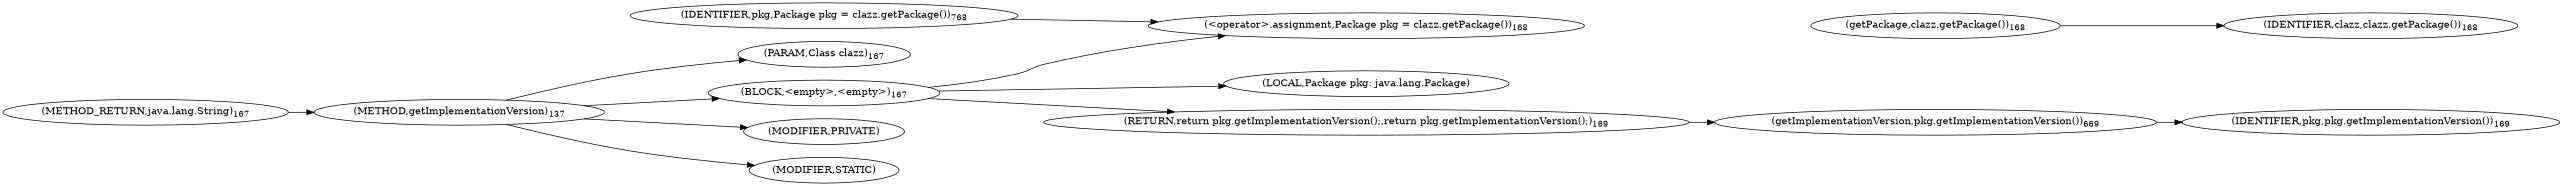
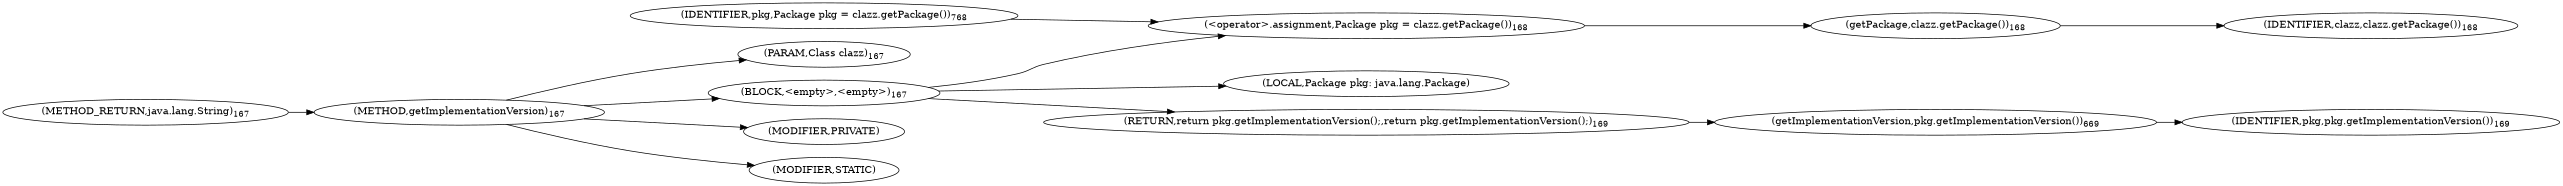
edge "(<operator>.assignment,Package pkg = clazz.getPackage())" -> "(getPackage,clazz.getPackage())": added
node "(METHOD,getImplementationVersion)": text "137" -> "167"
